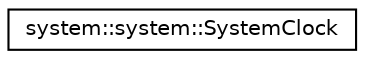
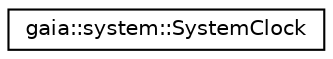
node "system::system::SystemClock": label "system::system::SystemClock" -> "gaia::system::SystemClock"
